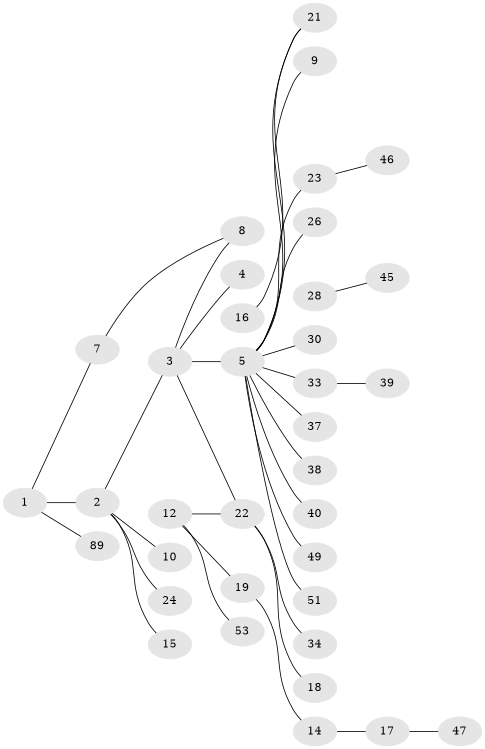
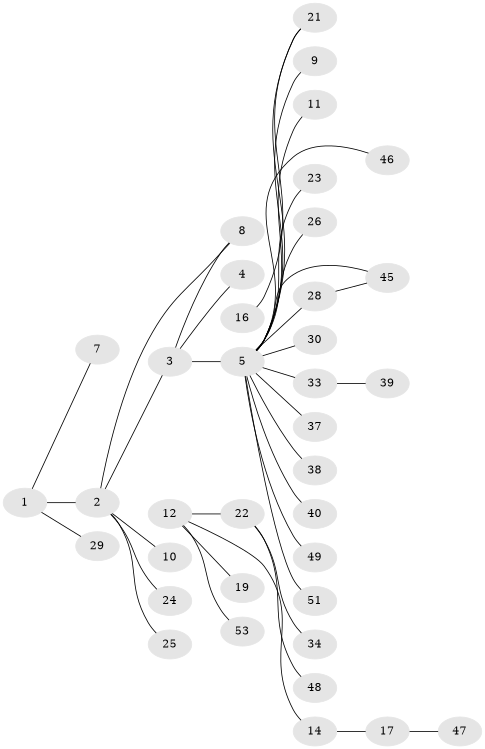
node "11": added
edge "46" -- "23": now "46" -- "5"
edge "8" -- "7": now "8" -- "2"
edge "45" -- "5": added
edge "28" -- "5": added
edge "3" -- "22": removed
node "89": label "89" -> "29"
node "15": label "15" -> "25"
edge "19" -- "14": now "12" -- "14"
node "18": label "18" -> "48"
